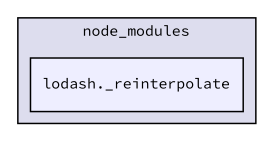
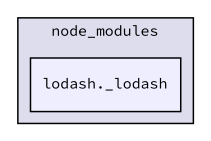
node "lodash._reinterpolate": label "lodash._reinterpolate" -> "lodash._lodash"
